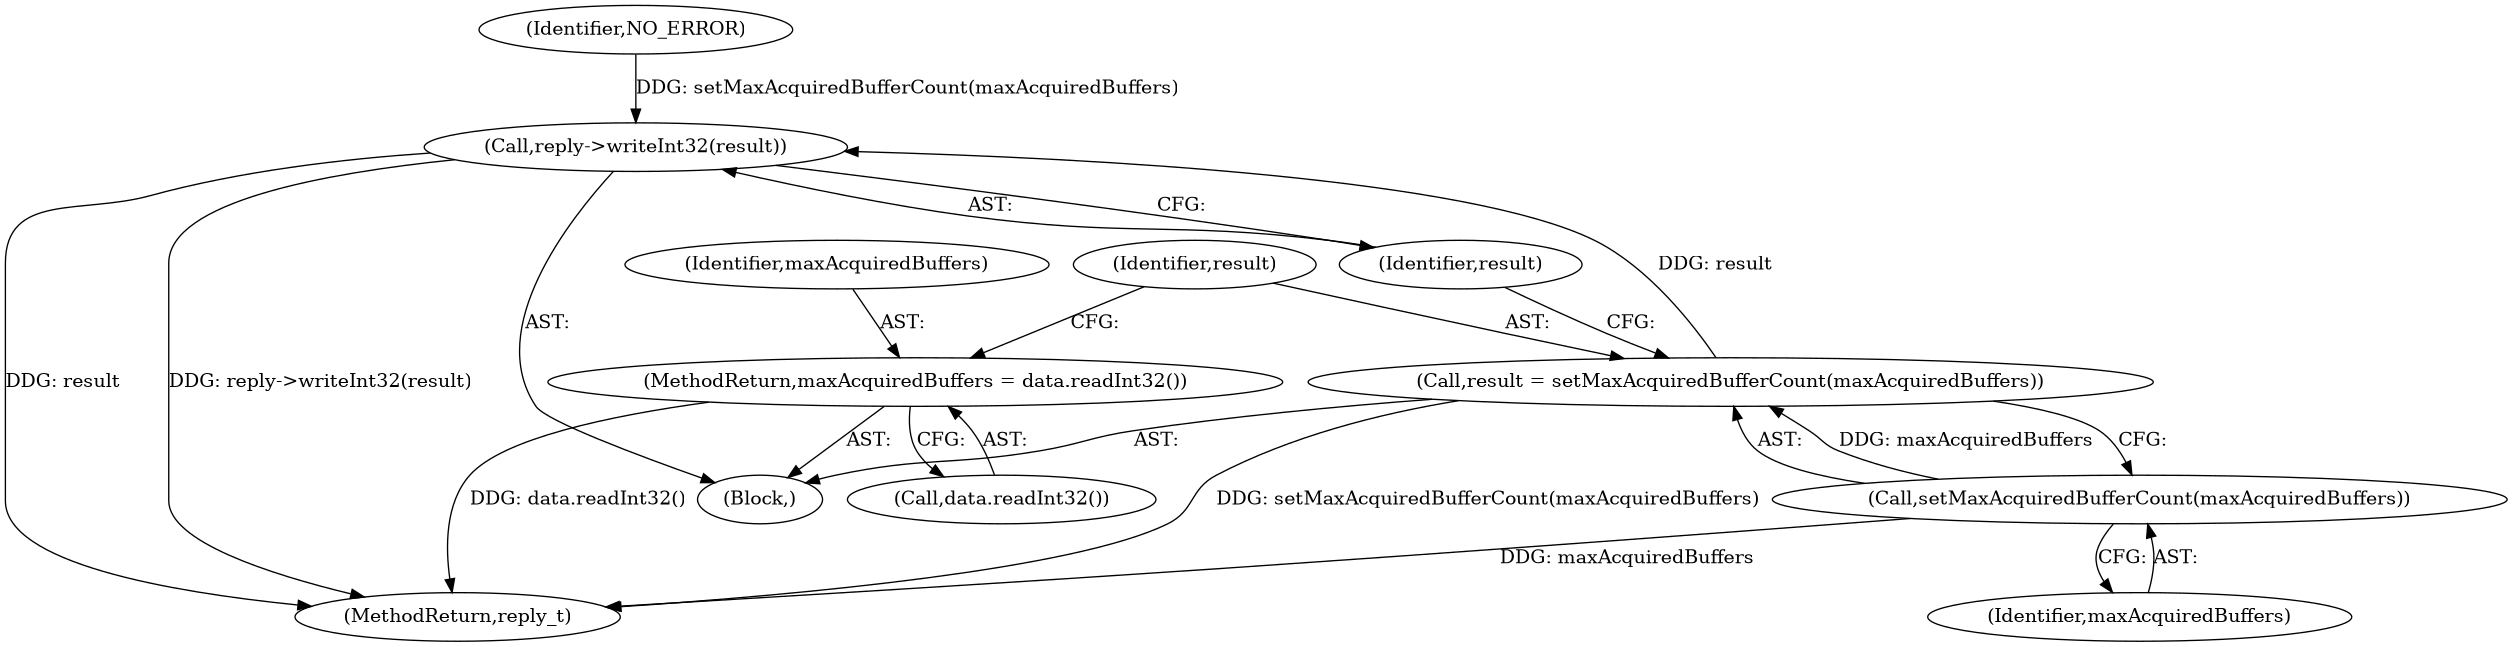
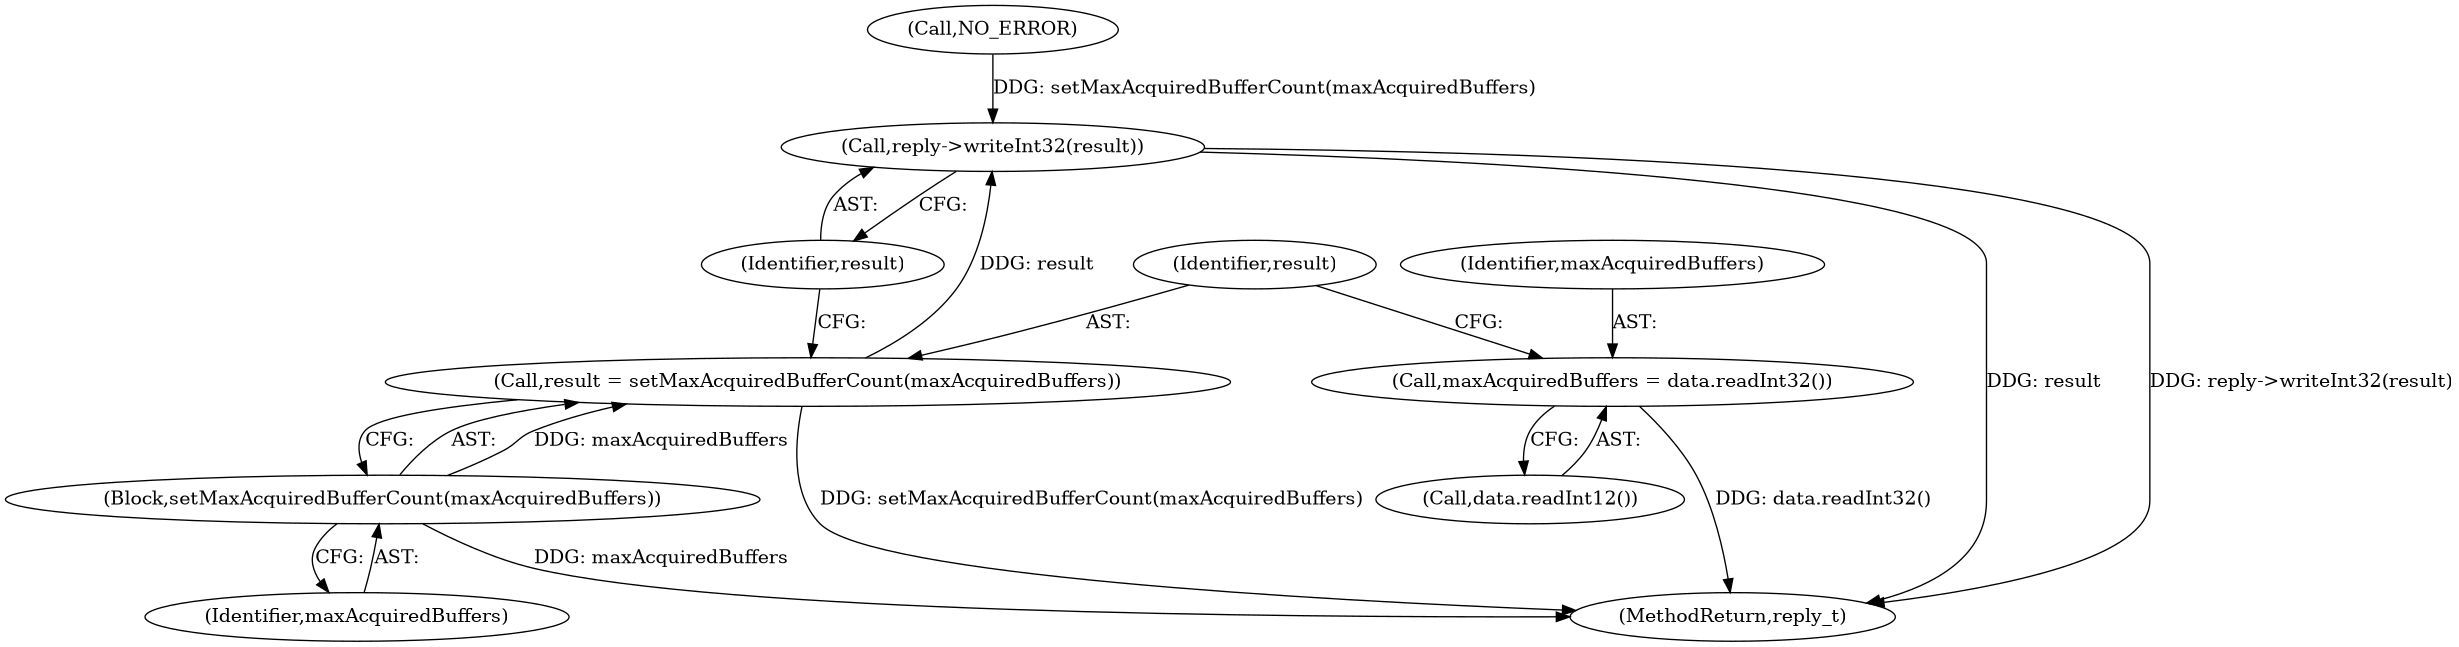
node "(Identifier,NO_ERROR)": label "(Identifier,NO_ERROR)" -> "(Call,NO_ERROR)"
node "(MethodReturn,maxAcquiredBuffers = data.readInt32())": label "(MethodReturn,maxAcquiredBuffers = data.readInt32())" -> "(Call,maxAcquiredBuffers = data.readInt32())"
node "(Block,)": removed
node "(Call,data.readInt32())": label "(Call,data.readInt32())" -> "(Call,data.readInt12())"
node "(Call,setMaxAcquiredBufferCount(maxAcquiredBuffers))": label "(Call,setMaxAcquiredBufferCount(maxAcquiredBuffers))" -> "(Block,setMaxAcquiredBufferCount(maxAcquiredBuffers))"
